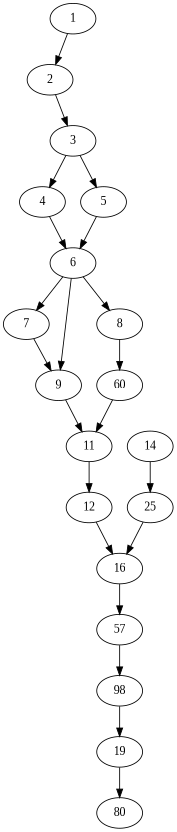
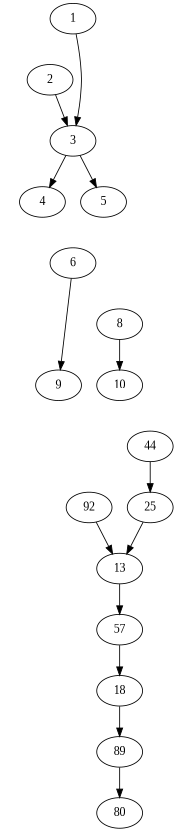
edge "1" -> "2": now "1" -> "3"
edge "4" -> "6": removed
edge "5" -> "6": removed
edge "6" -> "8": removed
node "7": removed
node "60": label "60" -> "10"
node "11": removed
node "14": label "14" -> "44"
node "12": label "12" -> "92"
node "16": label "16" -> "13"
node "98": label "98" -> "18"
node "19": label "19" -> "89"
